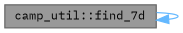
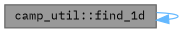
node "camp_util::find_7d": label "camp_util::find_7d" -> "camp_util::find_1d"
